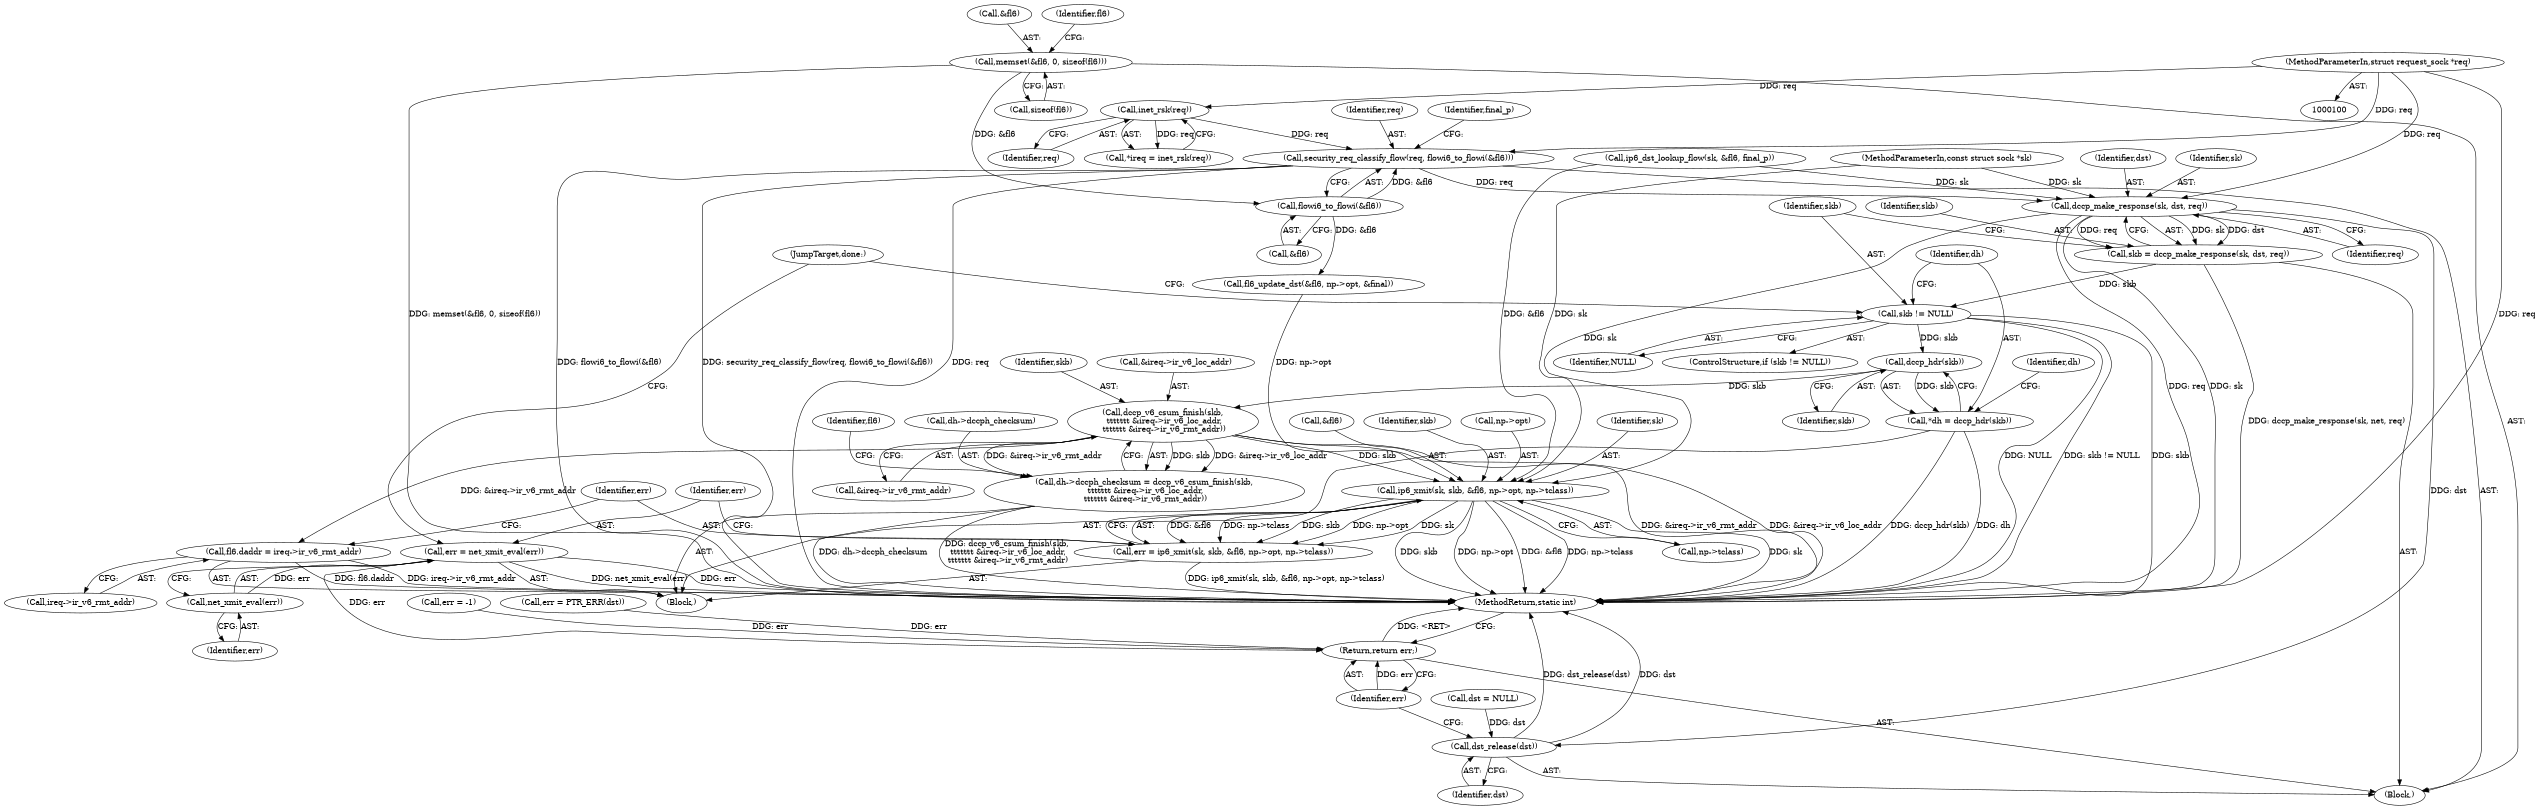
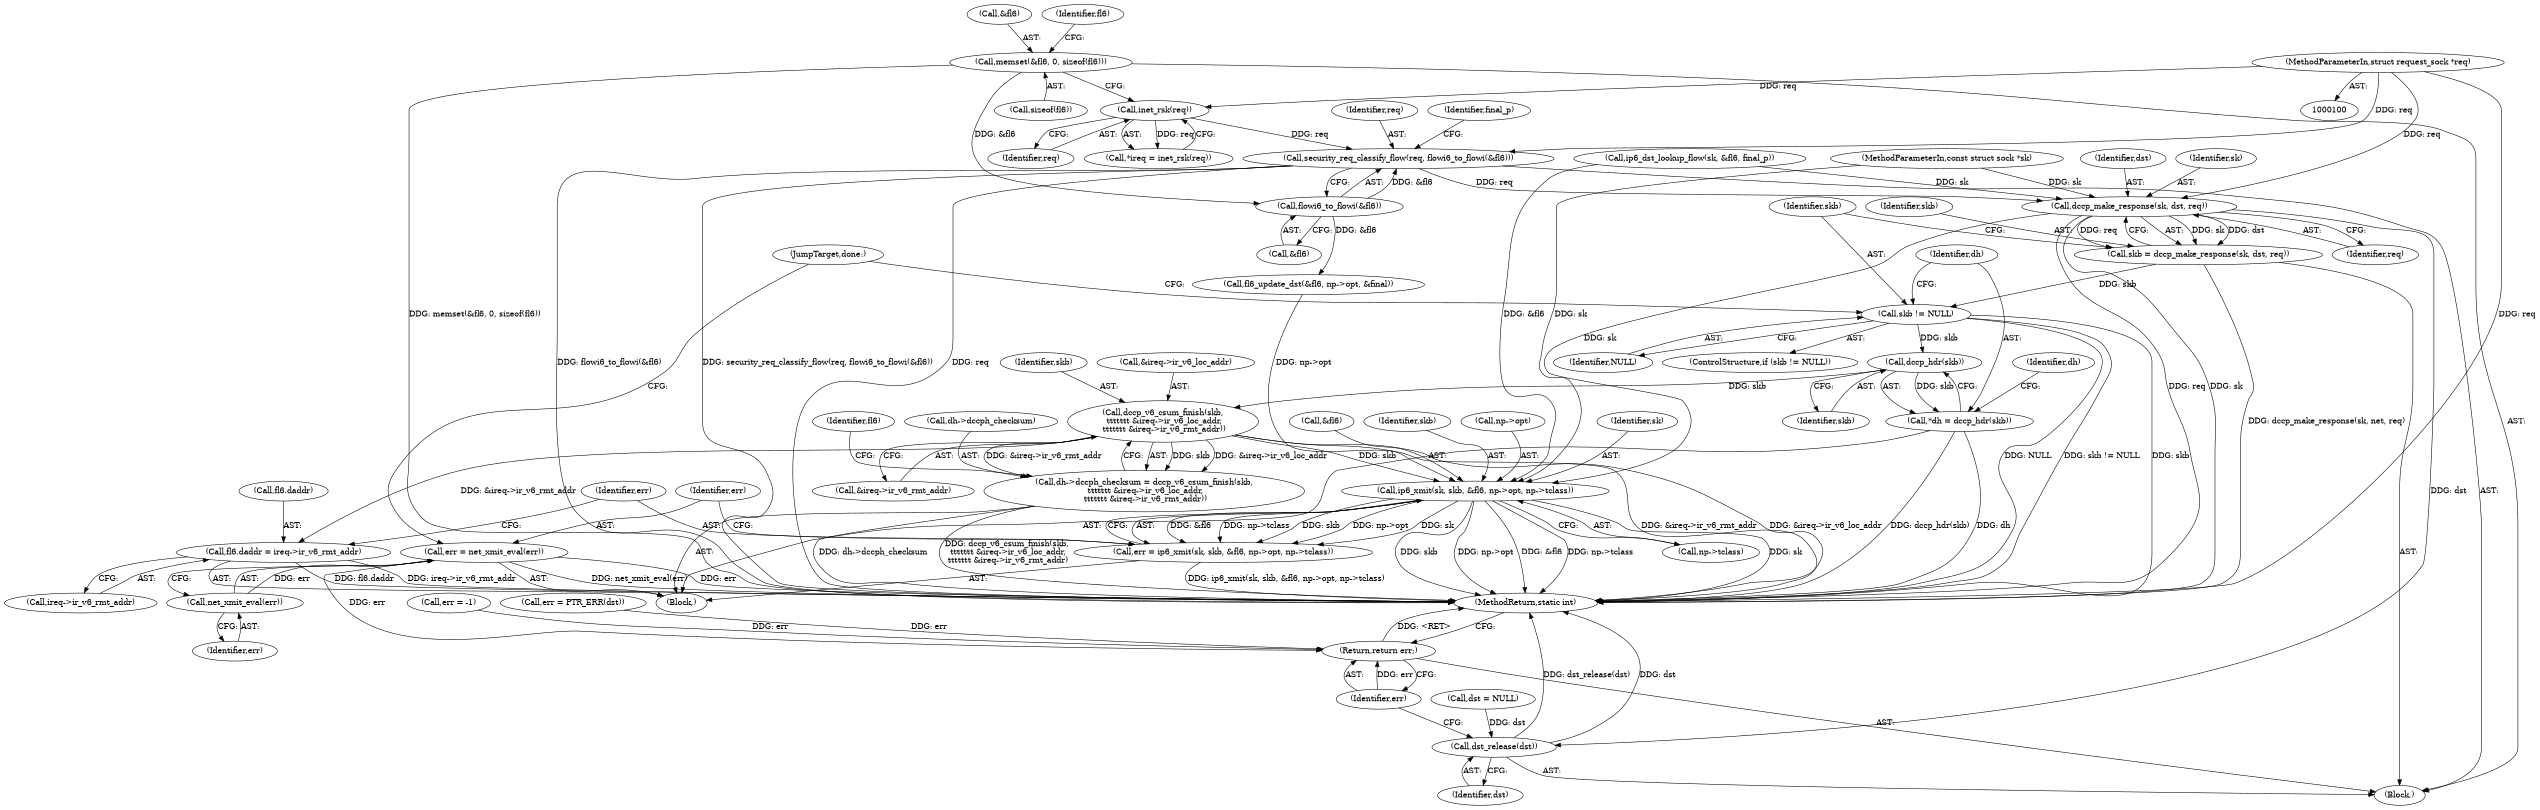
edge "(Call,memset(&fl6, 0, sizeof(fl6)))" -> "(Call,sizeof(fl6))": now "(Call,memset(&fl6, 0, sizeof(fl6)))" -> "(Call,inet_rsk(req))"
node "(Call,fl6.daddr)": added
